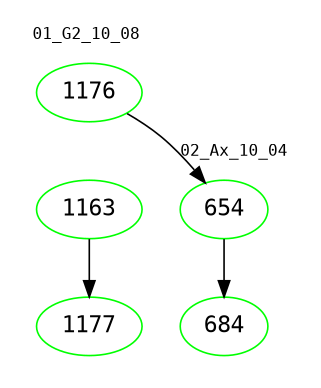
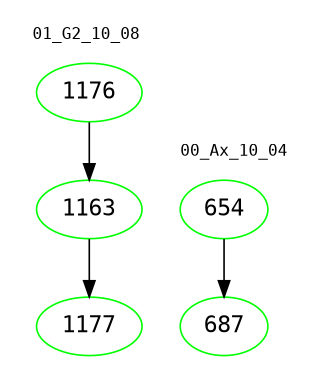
edge "1176" -> "654": now "1176" -> "1163"
cluster "02_Ax_10_04": label "02_Ax_10_04" -> "00_Ax_10_04"
node "684": label "684" -> "687"
